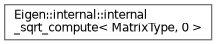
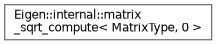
node "Eigen::internal::internal _sqrt_compute< MatrixType, 0 >": label "Eigen::internal::internal _sqrt_compute< MatrixType, 0 >" -> "Eigen::internal::matrix _sqrt_compute< MatrixType, 0 >"
